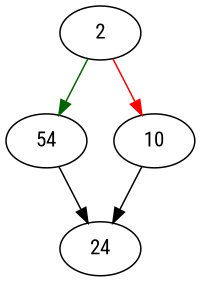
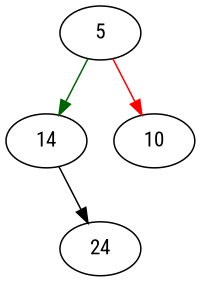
node "2": label "2" -> "5"
node "54": label "54" -> "14"
edge "10" -> "24": removed
